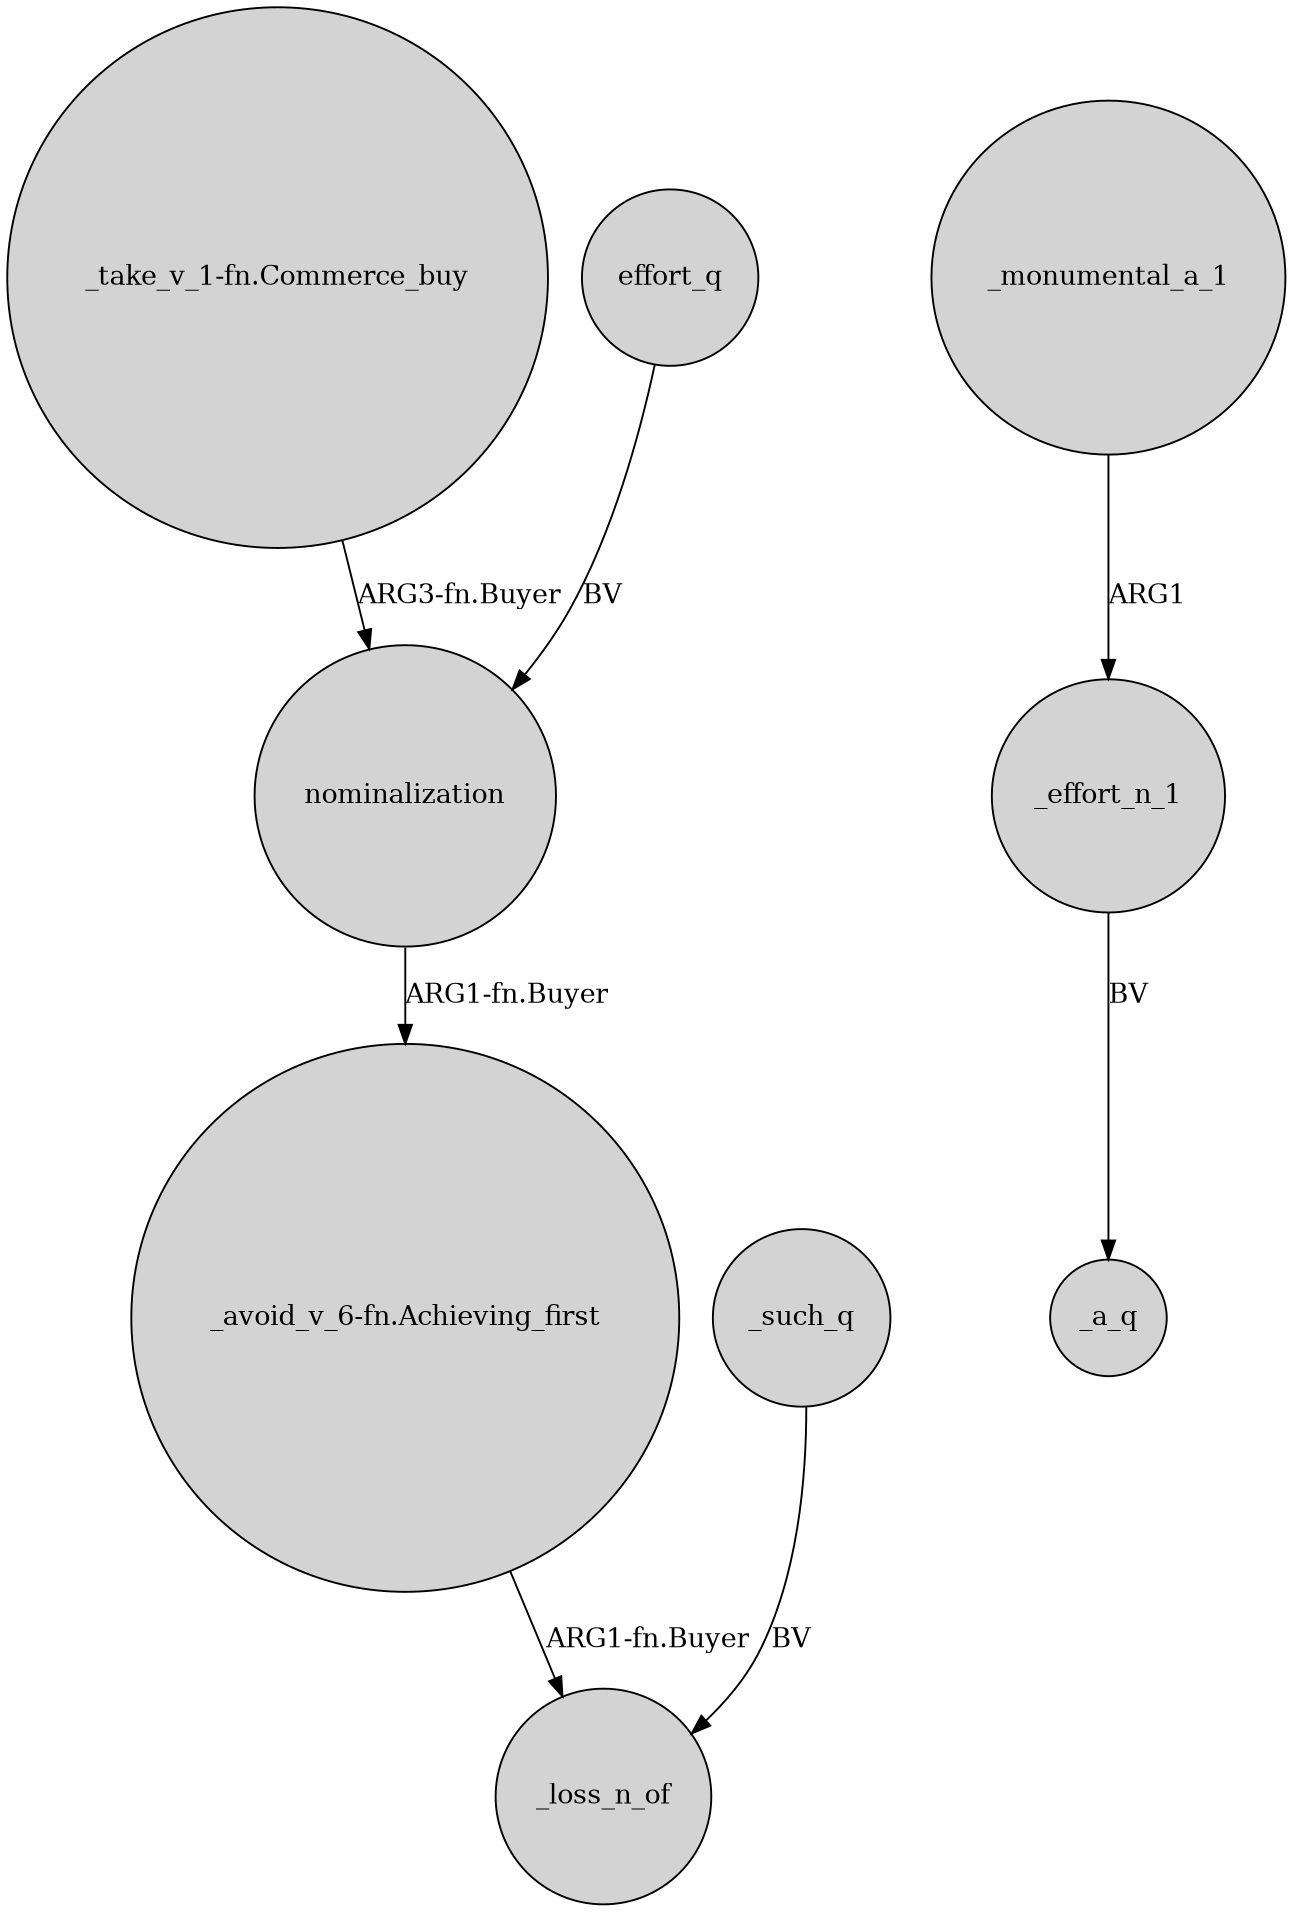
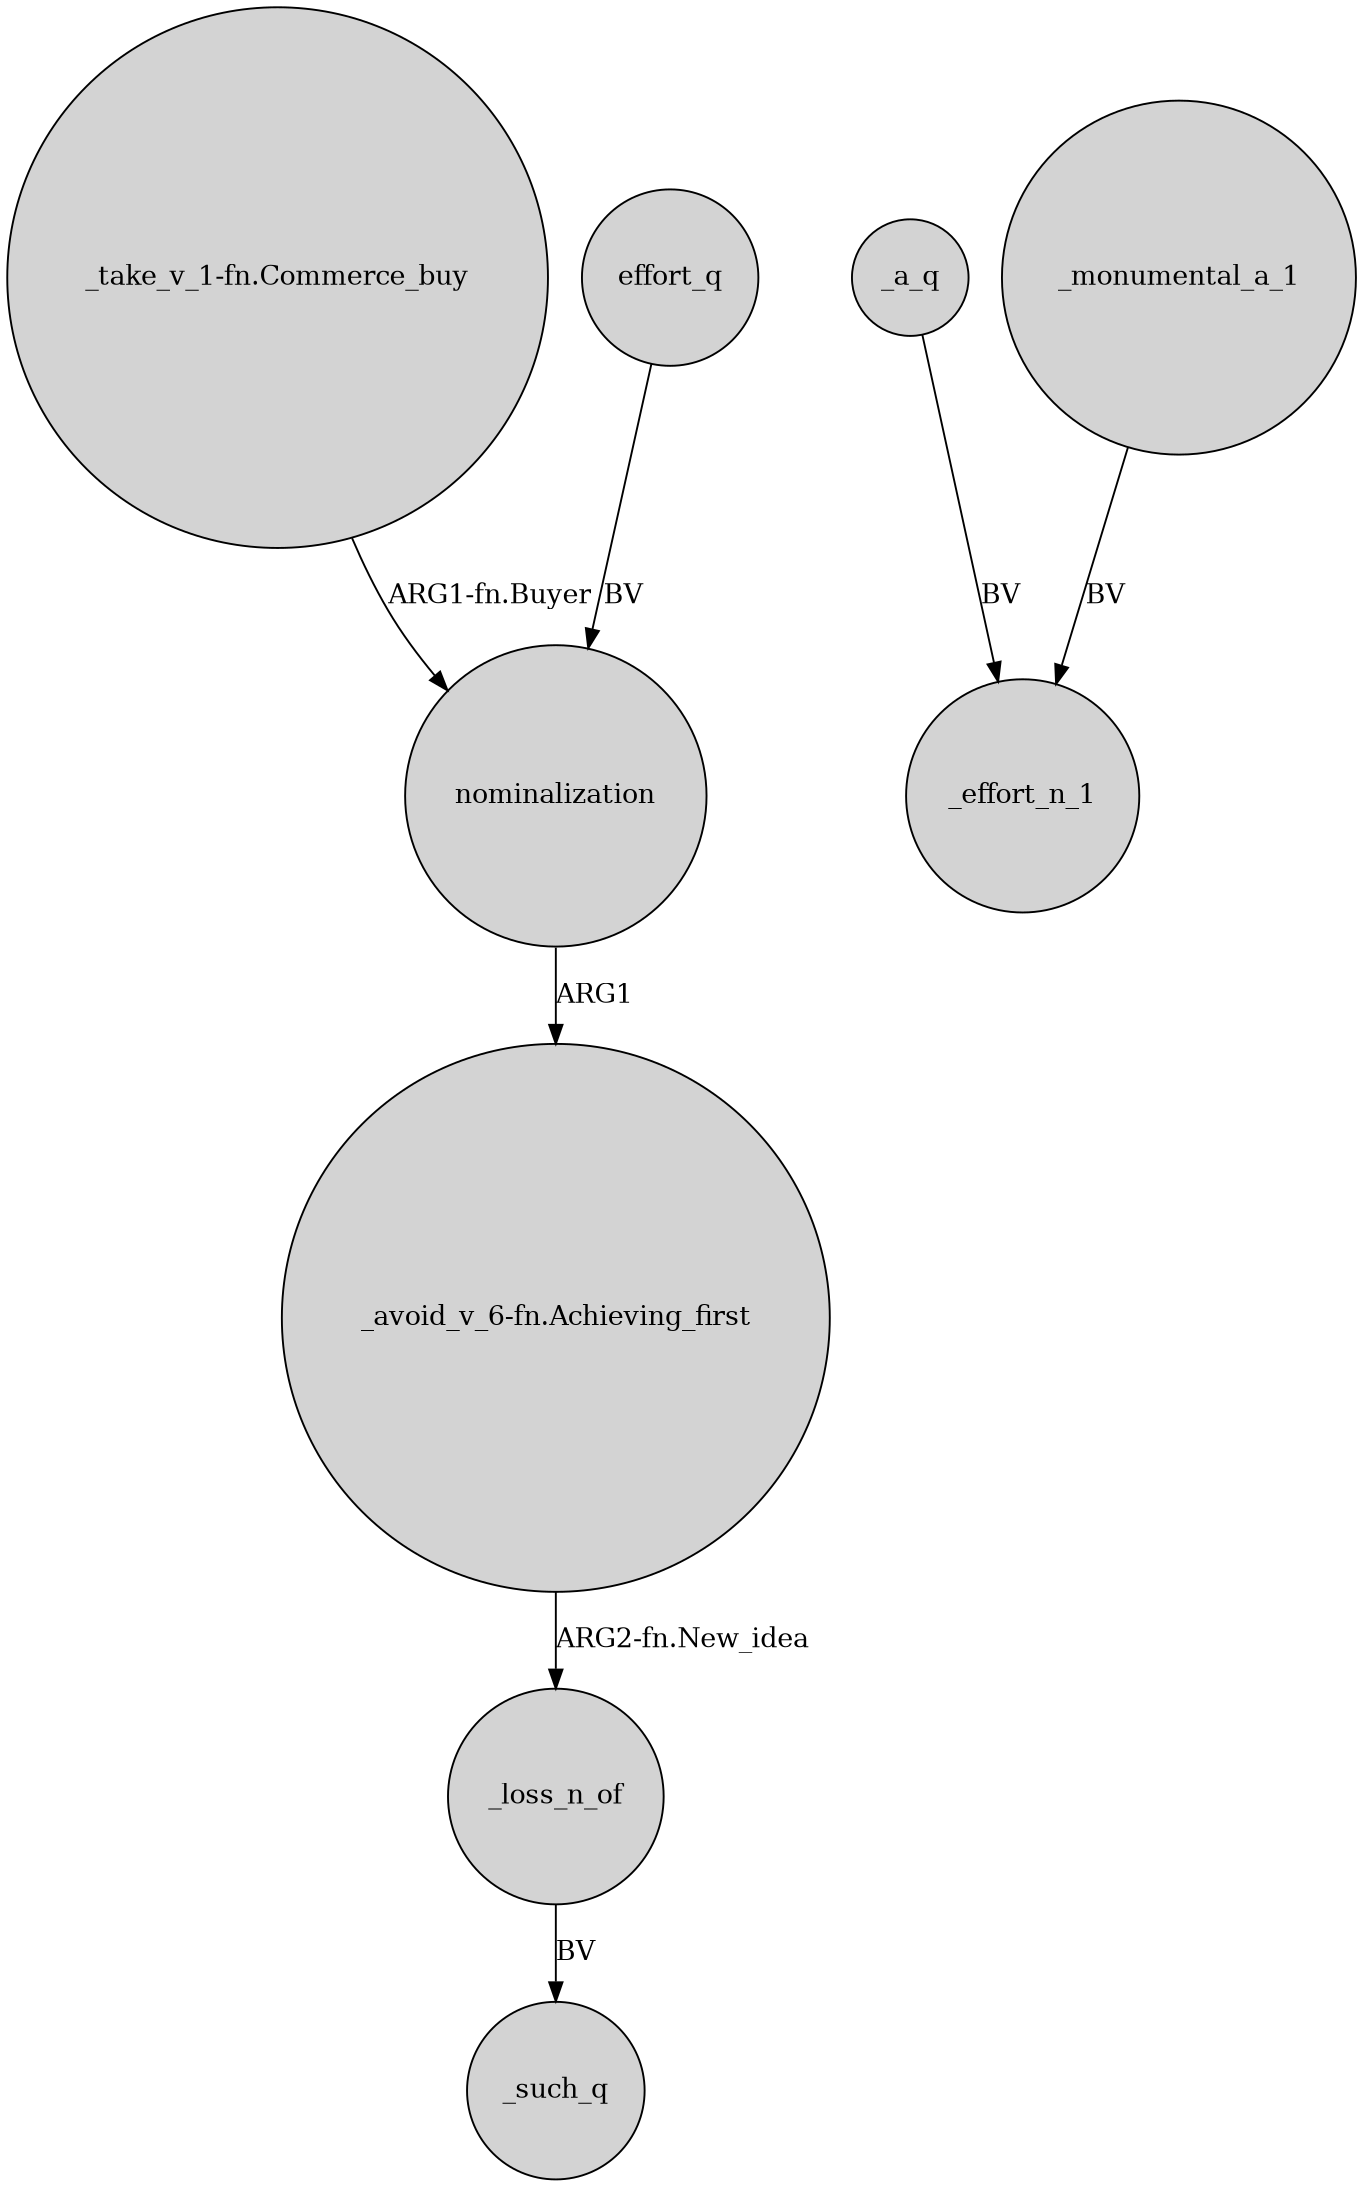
edge "_take_v_1-fn.Commerce_buy" -> "nominalization": label "ARG3-fn.Buyer" -> "ARG1-fn.Buyer"
edge "_monumental_a_1" -> "_effort_n_1": label "ARG1" -> "BV"
edge "nominalization" -> "_avoid_v_6-fn.Achieving_first": label "ARG1-fn.Buyer" -> "ARG1"
edge "_effort_n_1" -> "_a_q": reversed
edge "_such_q" -> "_loss_n_of": reversed
edge "_avoid_v_6-fn.Achieving_first" -> "_loss_n_of": label "ARG1-fn.Buyer" -> "ARG2-fn.New_idea"
